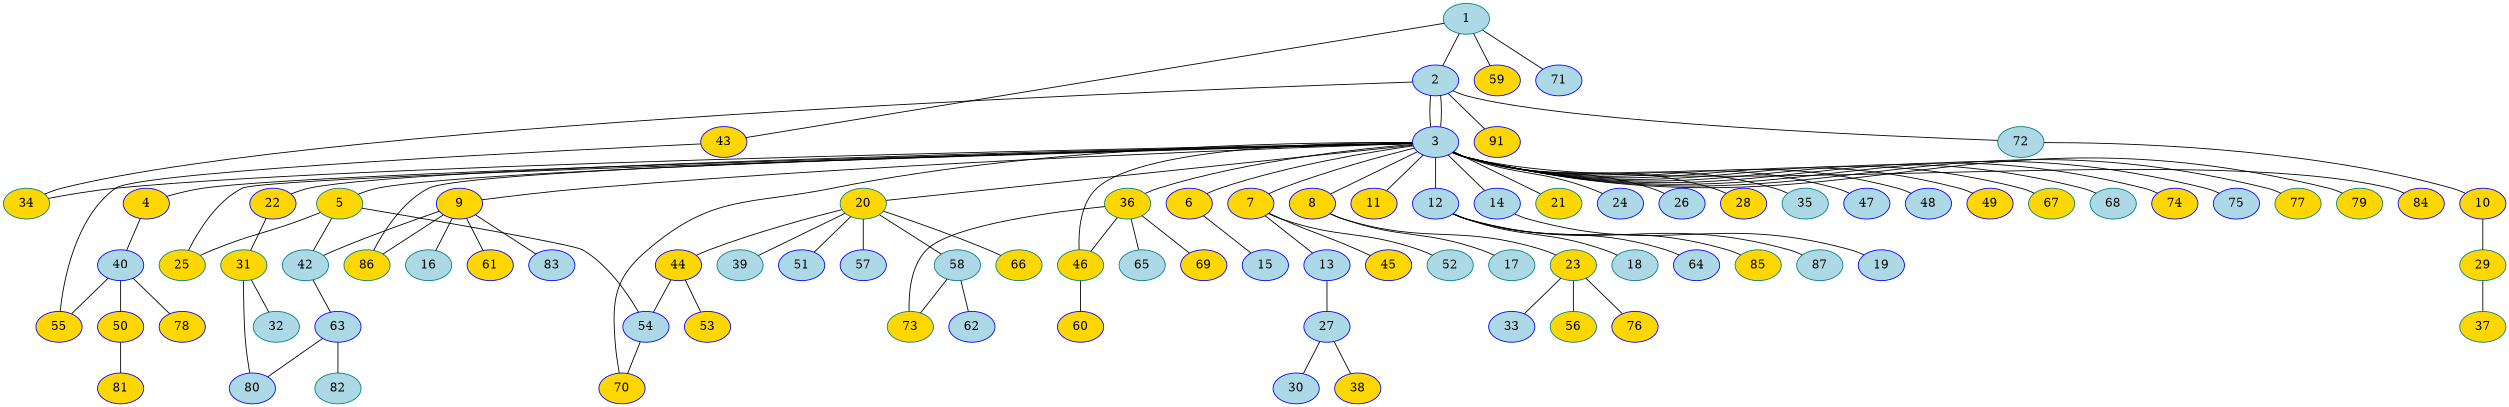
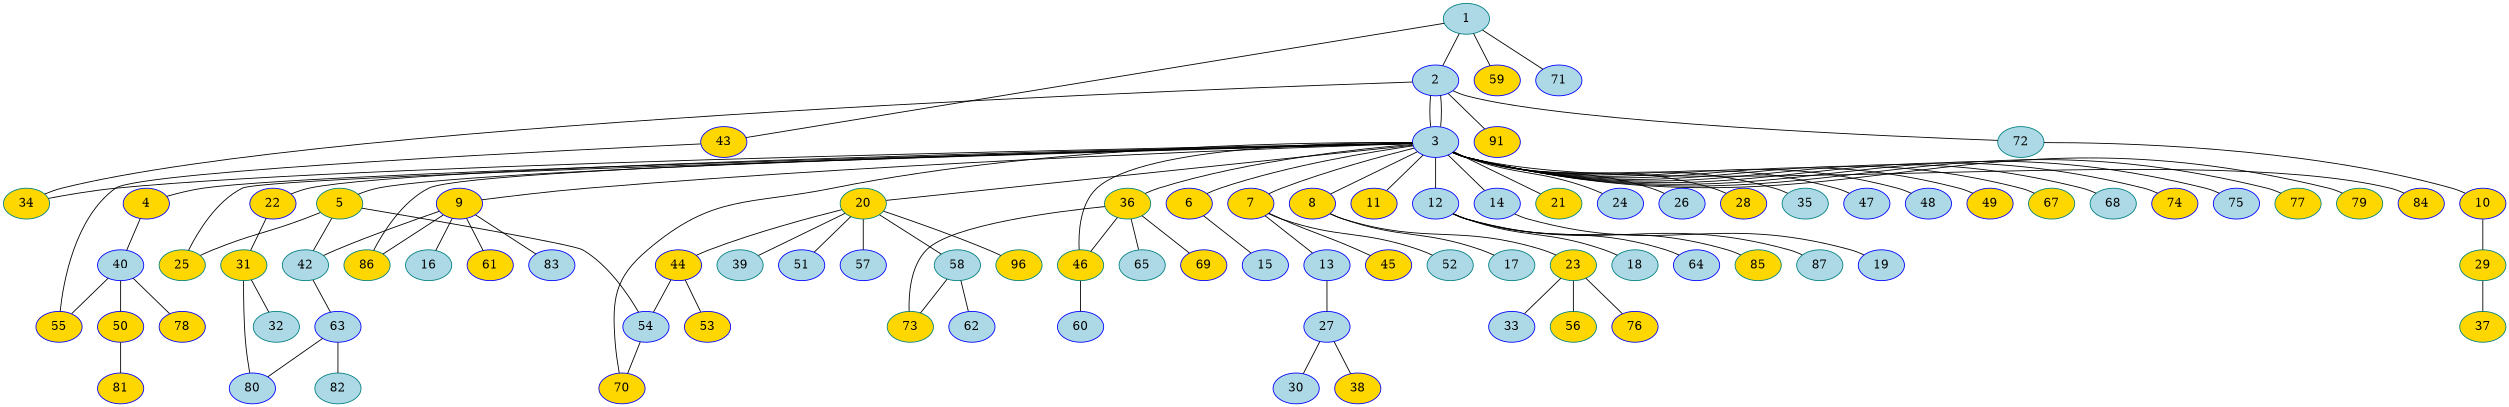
node "66": label "66" -> "96"
node "60": fillcolor gold -> lightblue
